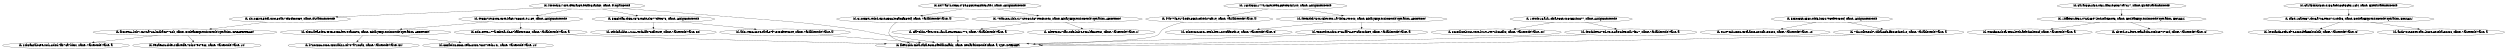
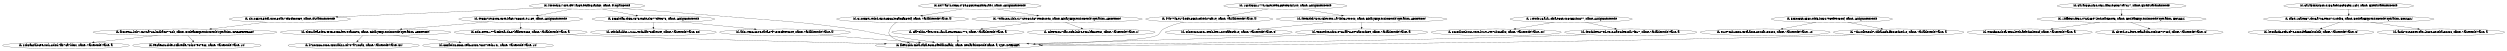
node "id: f400cd23-7429-4f95-a269-ee2ab82a2f8b, name: ProgramNode": label "id: f400cd23-7429-4f95-a269-ee2ab82a2f8b, name: ProgramNode" -> "id: f400cd23-7429-4f97-a269-ee2ab82a2f8b, name: ProgramNode"
